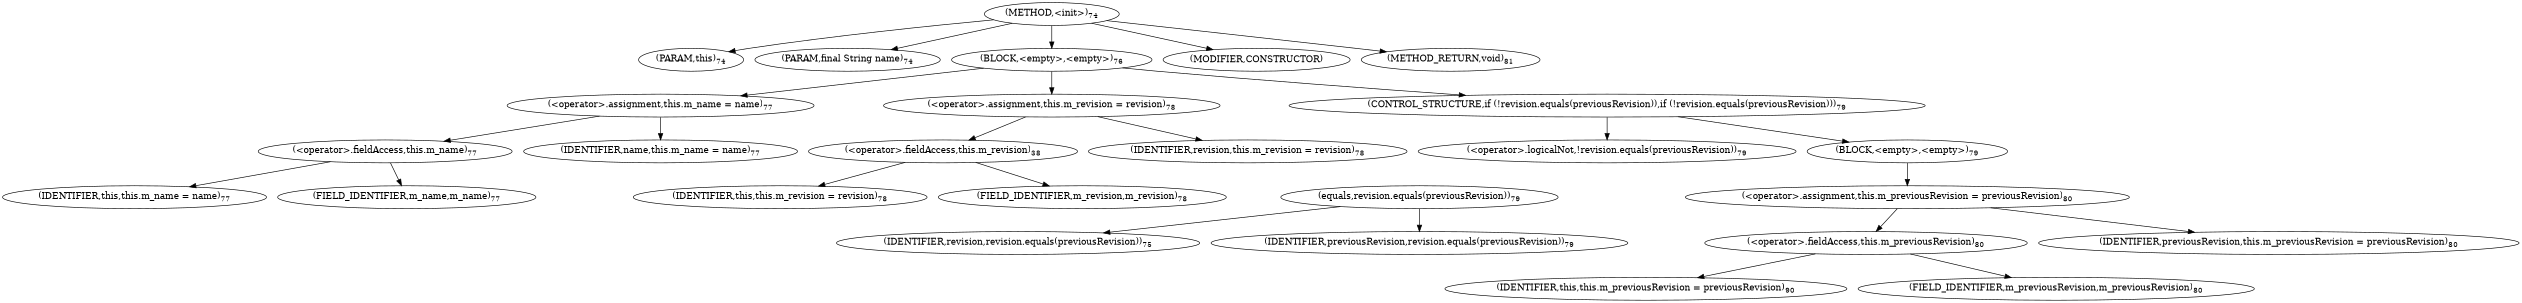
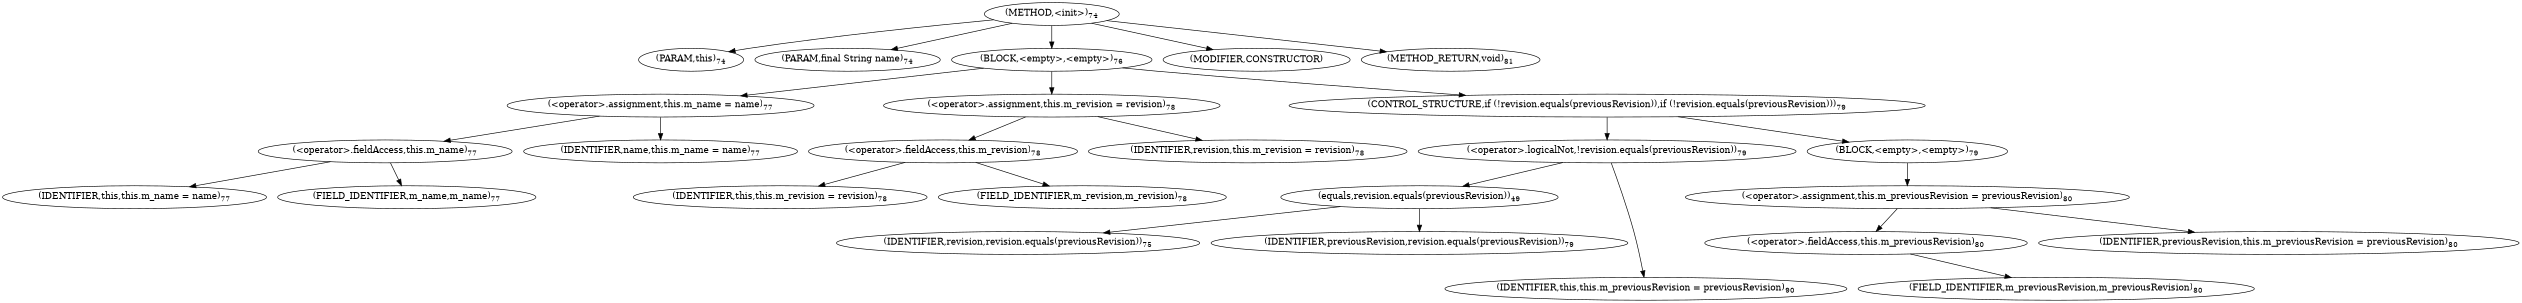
node "(<operator>.fieldAccess,this.m_revision)": text "38" -> "78"
edge "(<operator>.logicalNot,!revision.equals(previousRevision))" -> "(equals,revision.equals(previousRevision))": added
node "(equals,revision.equals(previousRevision))": text "79" -> "49"
edge "(<operator>.fieldAccess,this.m_previousRevision)" -> "(IDENTIFIER,this,this.m_previousRevision = previousRevision)": now "(<operator>.logicalNot,!revision.equals(previousRevision))" -> "(IDENTIFIER,this,this.m_previousRevision = previousRevision)"
